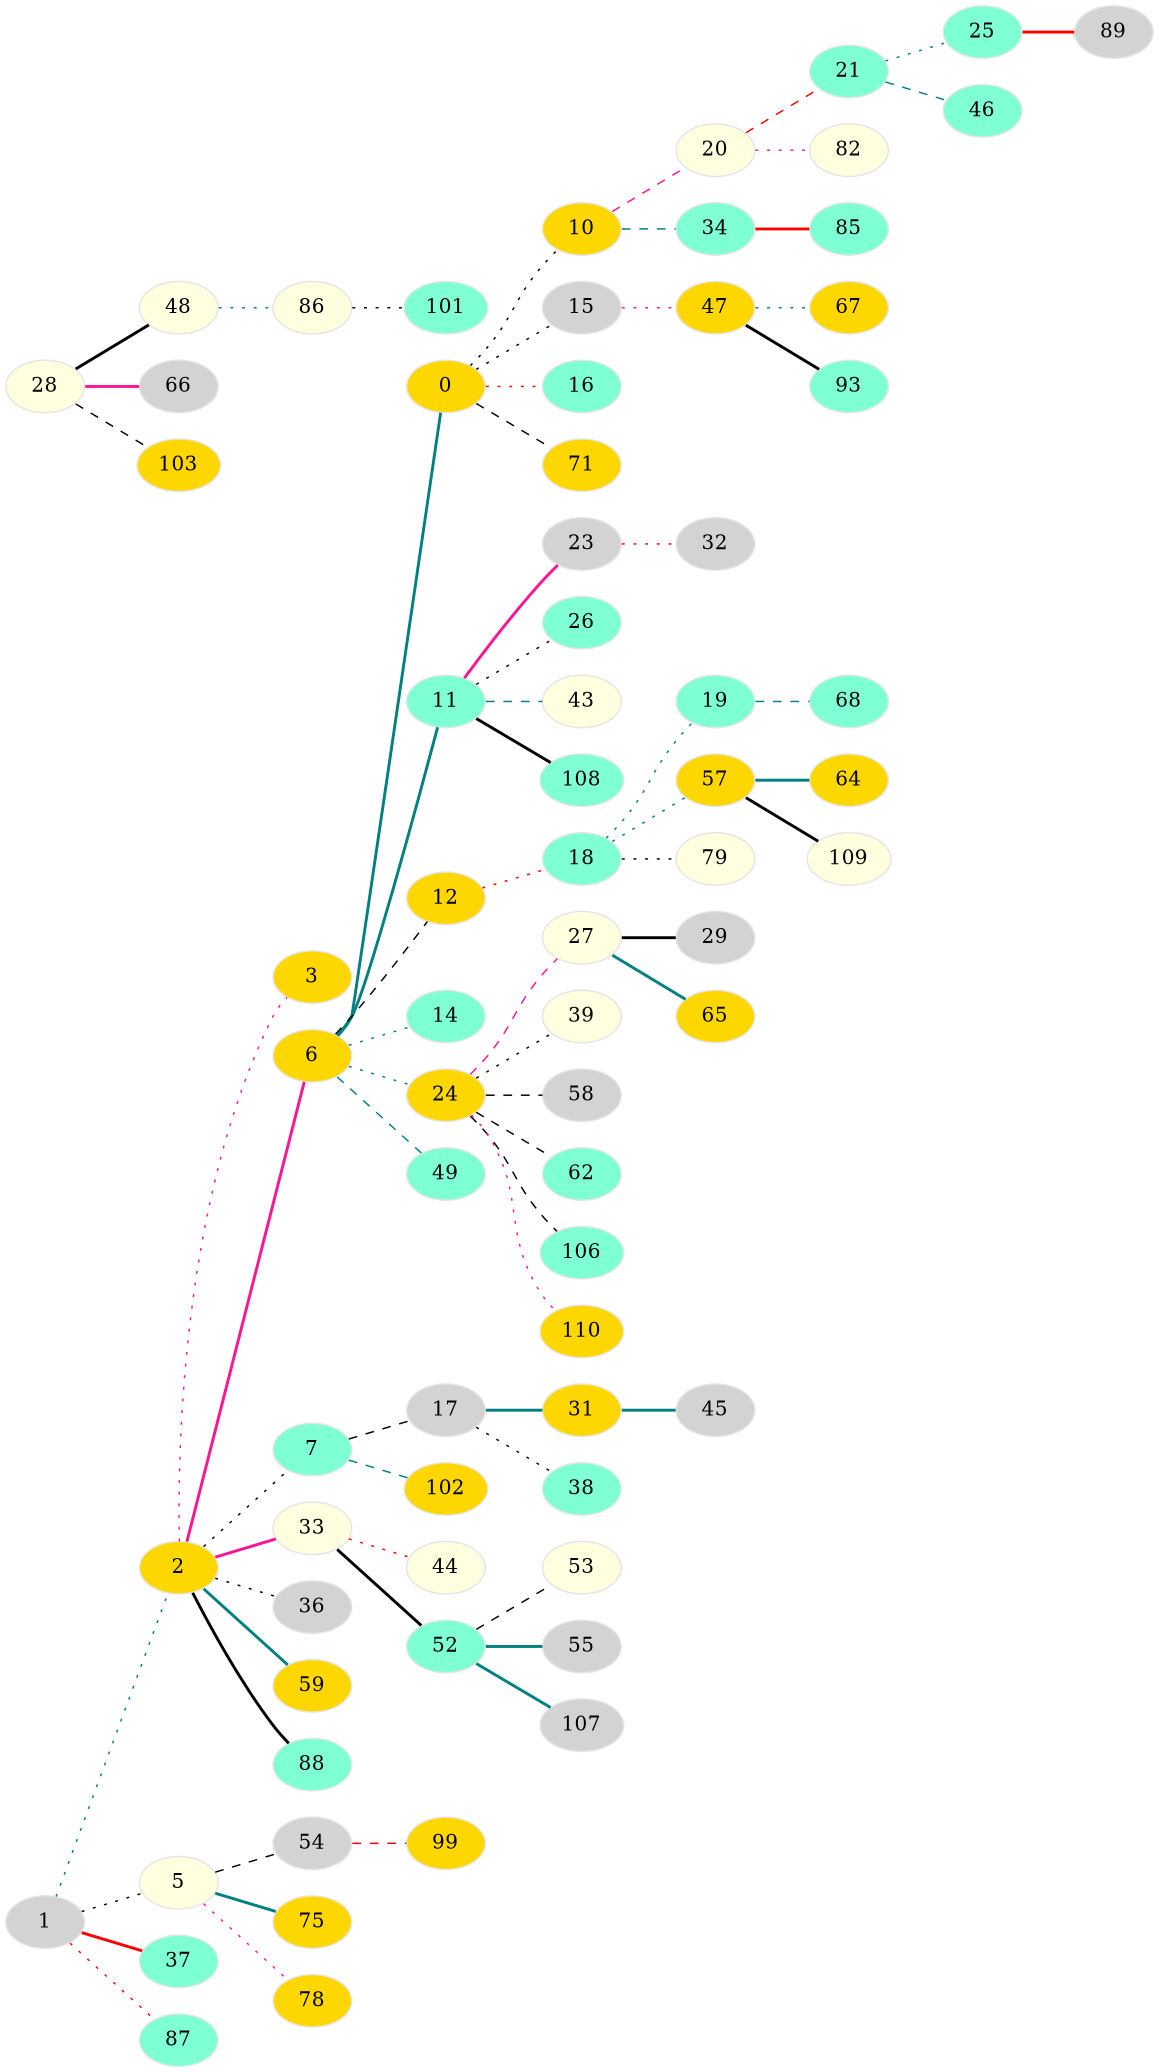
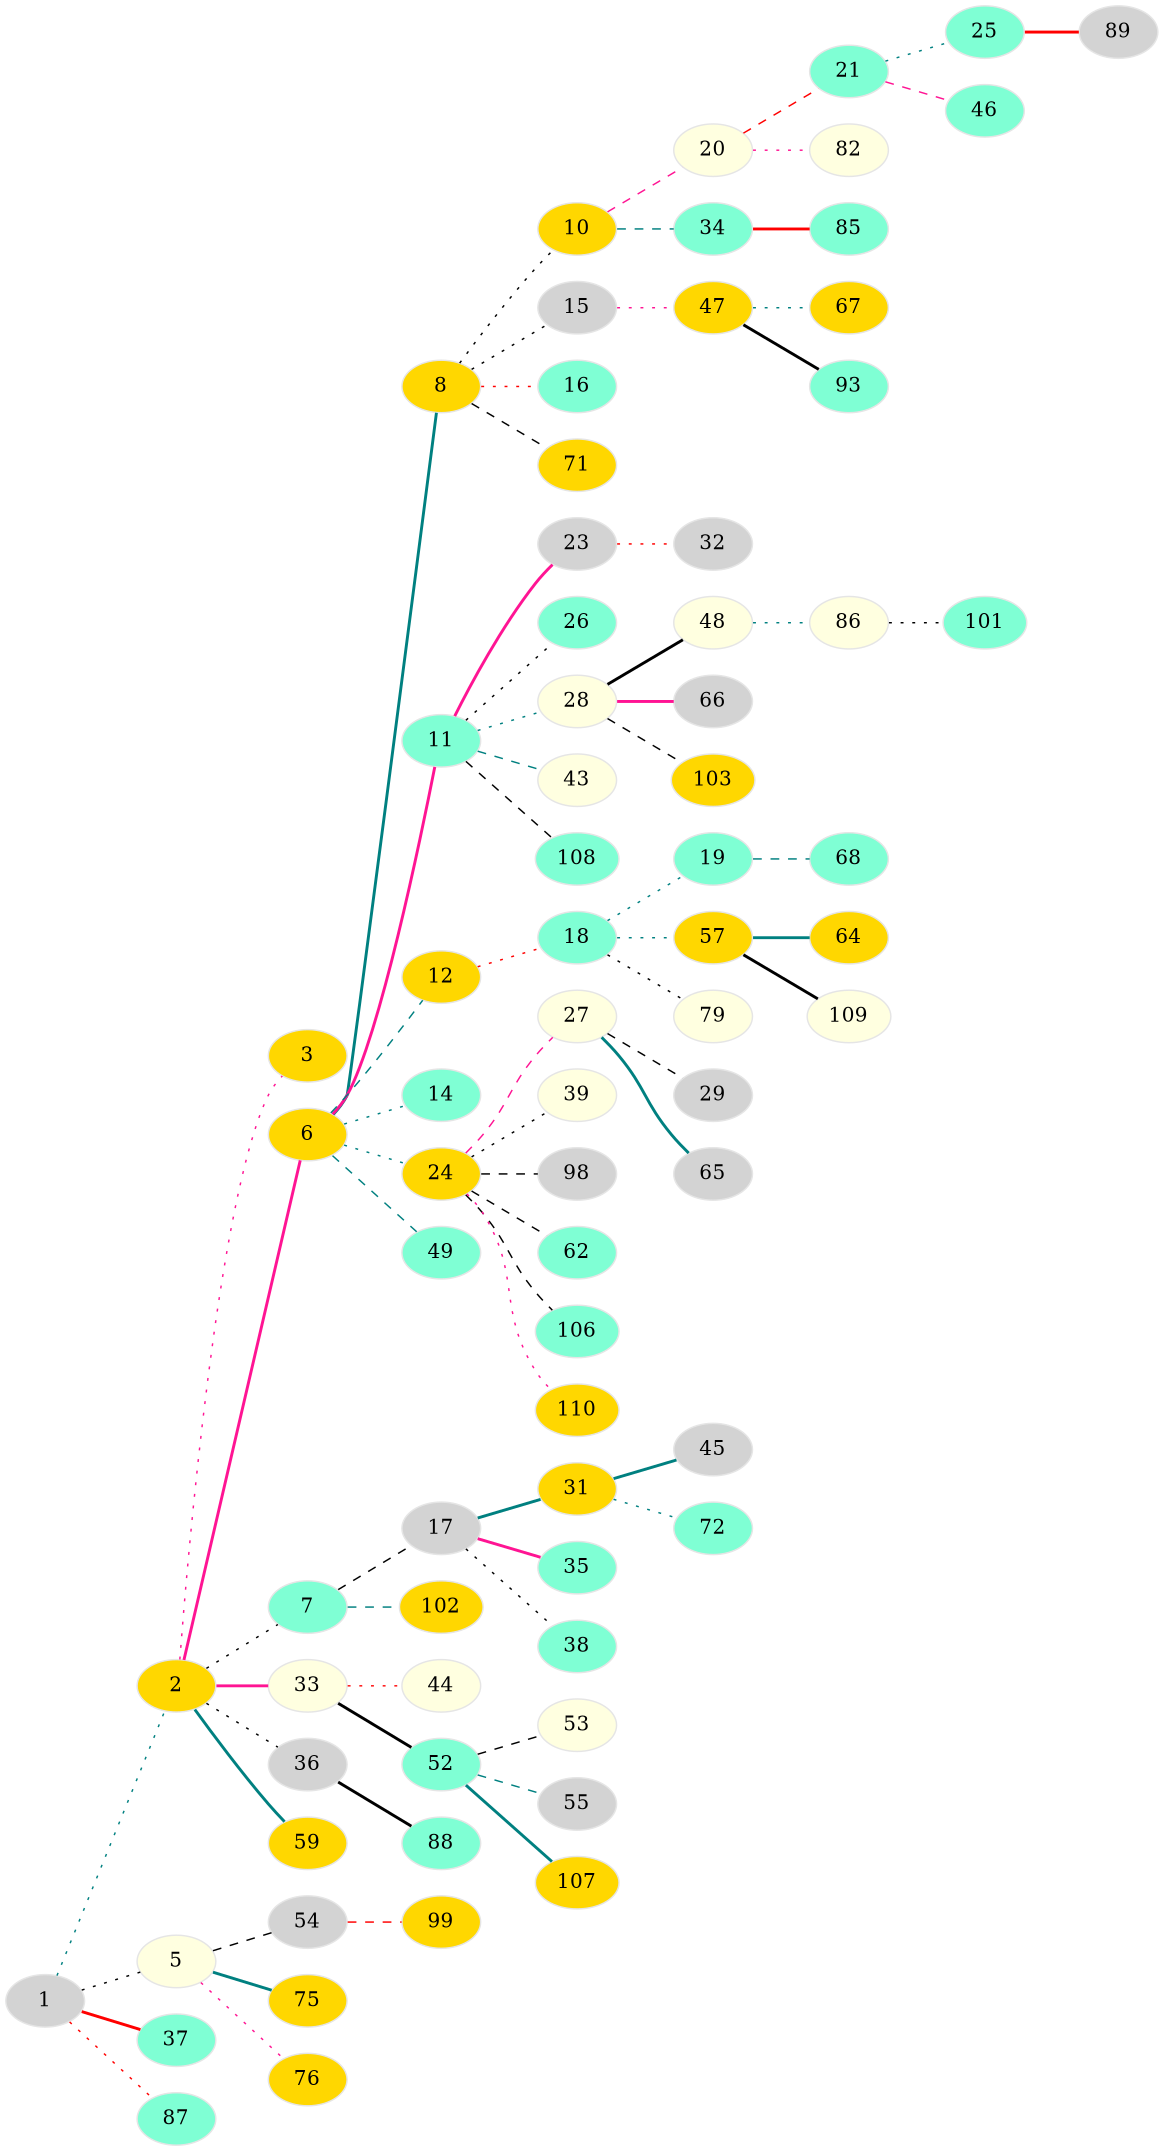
edge "21" -- "46": color teal -> deeppink
node "0": label "0" -> "8"
edge "28" -- "11": added
edge "11" -- "108": style bold -> dashed
edge "11" -- "6": color teal -> deeppink
edge "27" -- "29": style bold -> dashed
edge "12" -- "6": color black -> teal
node "65": fillcolor gold -> lightgrey
node "58": label "58" -> "98"
node "72": added
node "35": added
edge "52" -- "55": style bold -> dashed
edge "2" -- "88": now "36" -- "88"
node "107": fillcolor lightgrey -> gold
node "78": label "78" -> "76"
